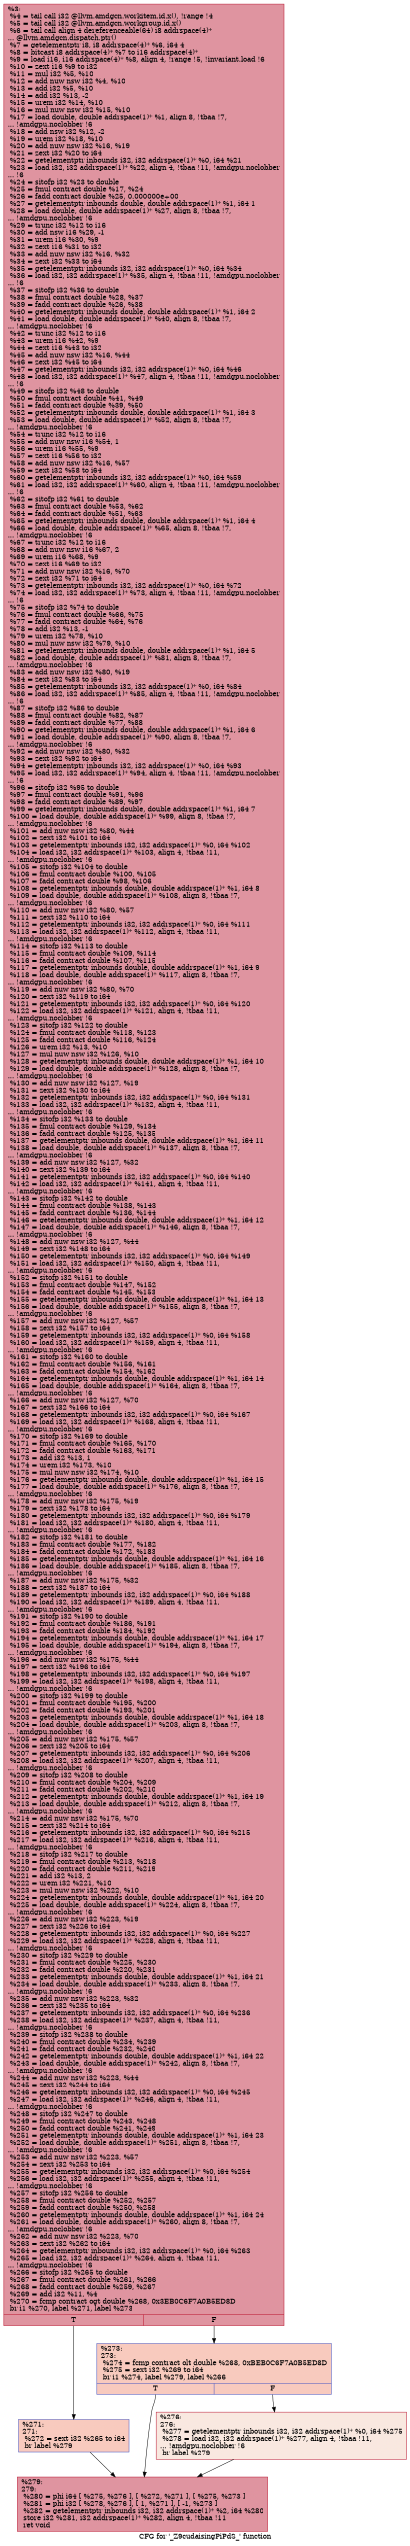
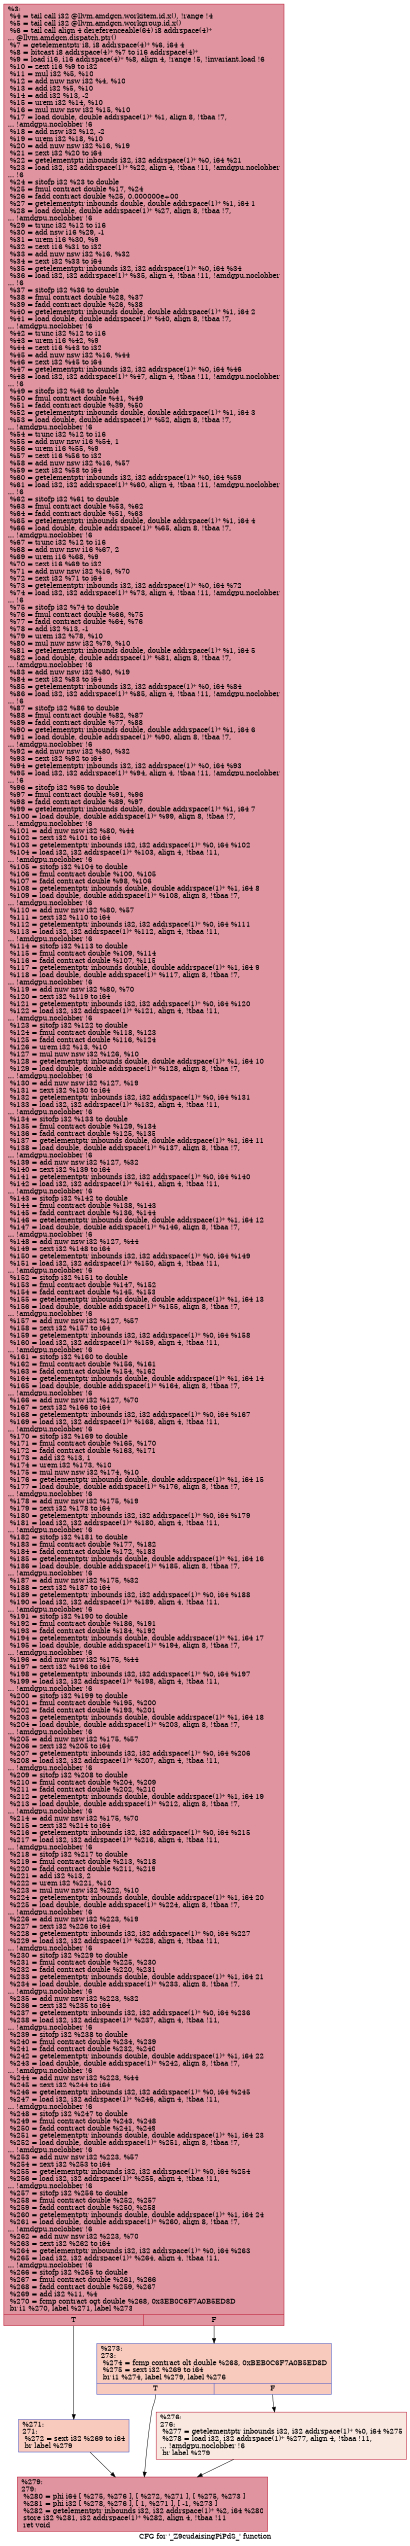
node "%273:": text "br i1 %274, label %279, label %266" -> "br i1 %274, label %279, label %276"
node "%271:": text "%272 = sext i32 %265 to i64" -> "%272 = sext i32 %269 to i64"
